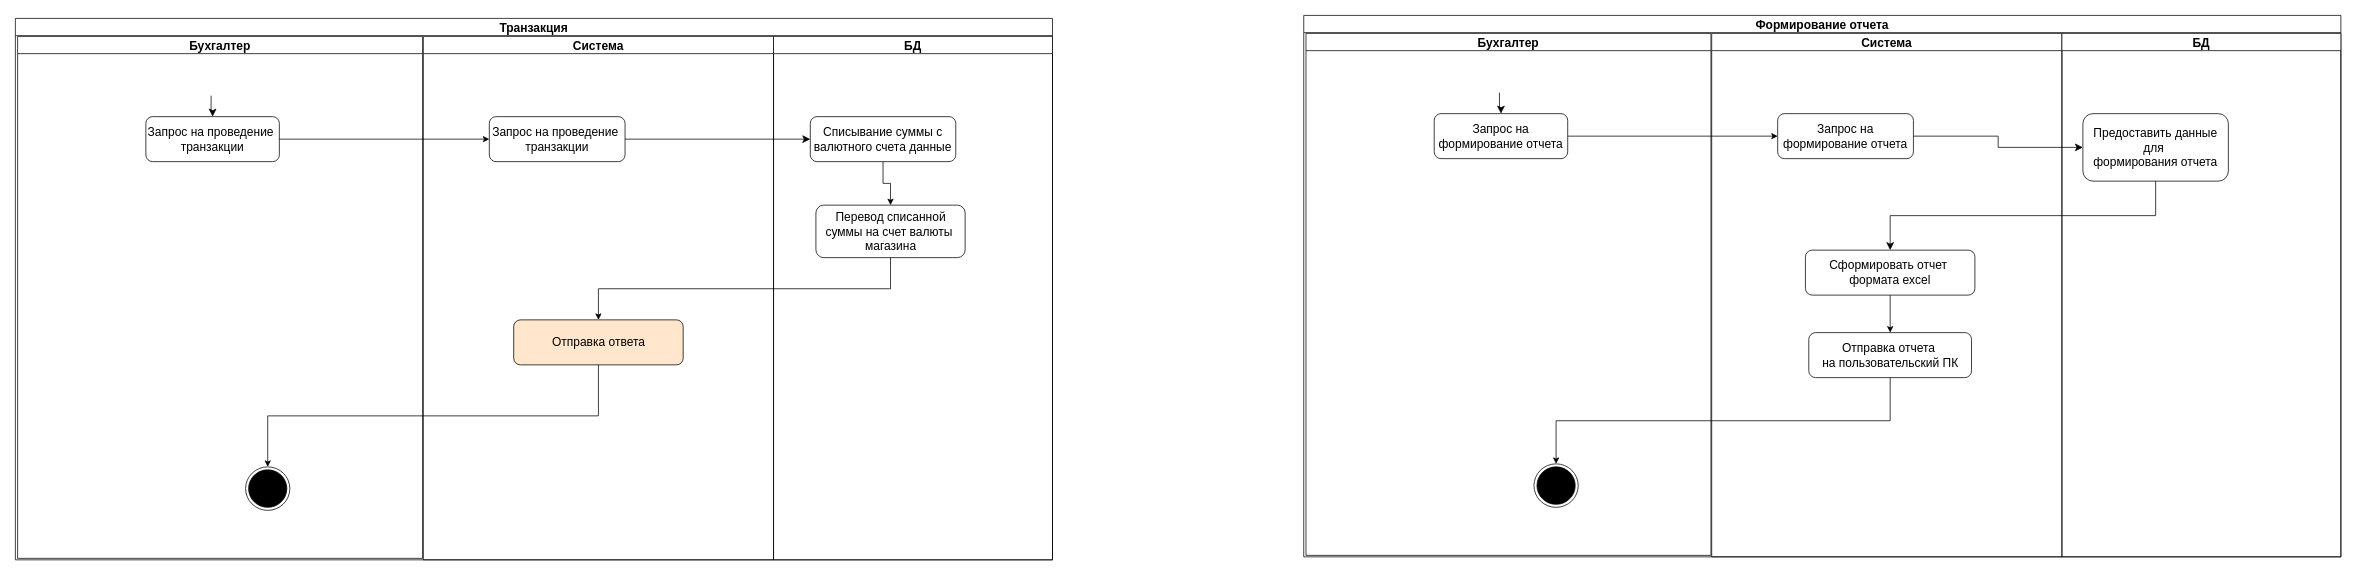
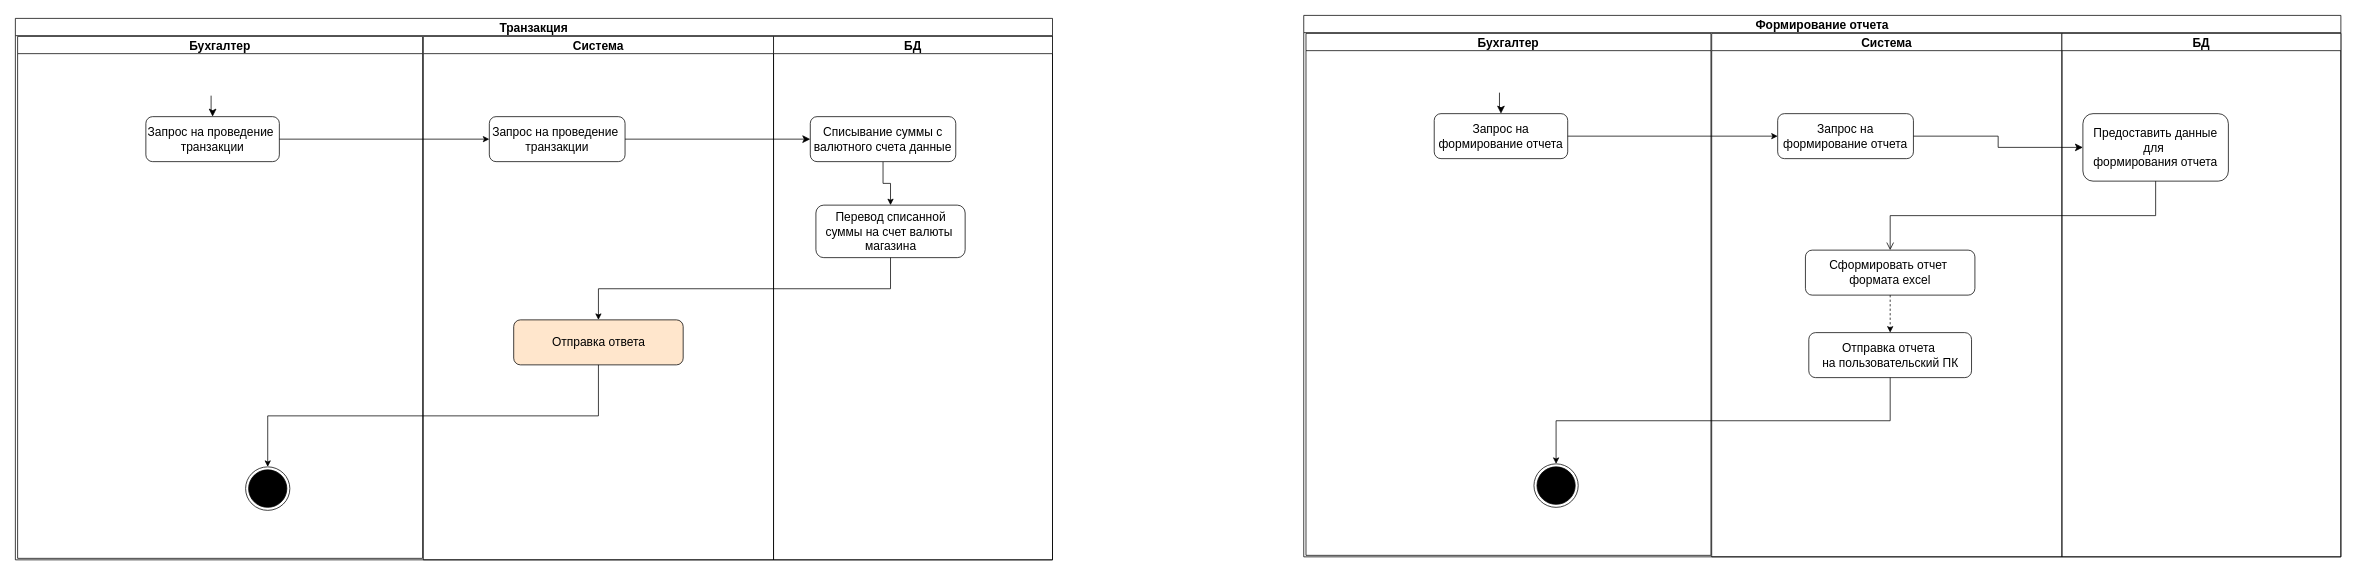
edge "Предоставить данные для формирования отчета" -> "Сформировать отчет формата excel": arrowhead classic -> open
edge "Сформировать отчет формата excel" -> "Отправка отчета на пользовательский ПК": style solid -> dashed
